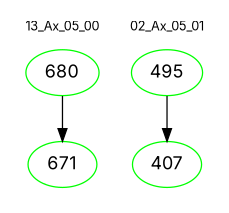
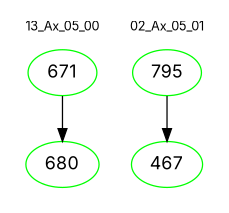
node "495": label "495" -> "795"
edge "680" -> "671": reversed
node "407": label "407" -> "467"
